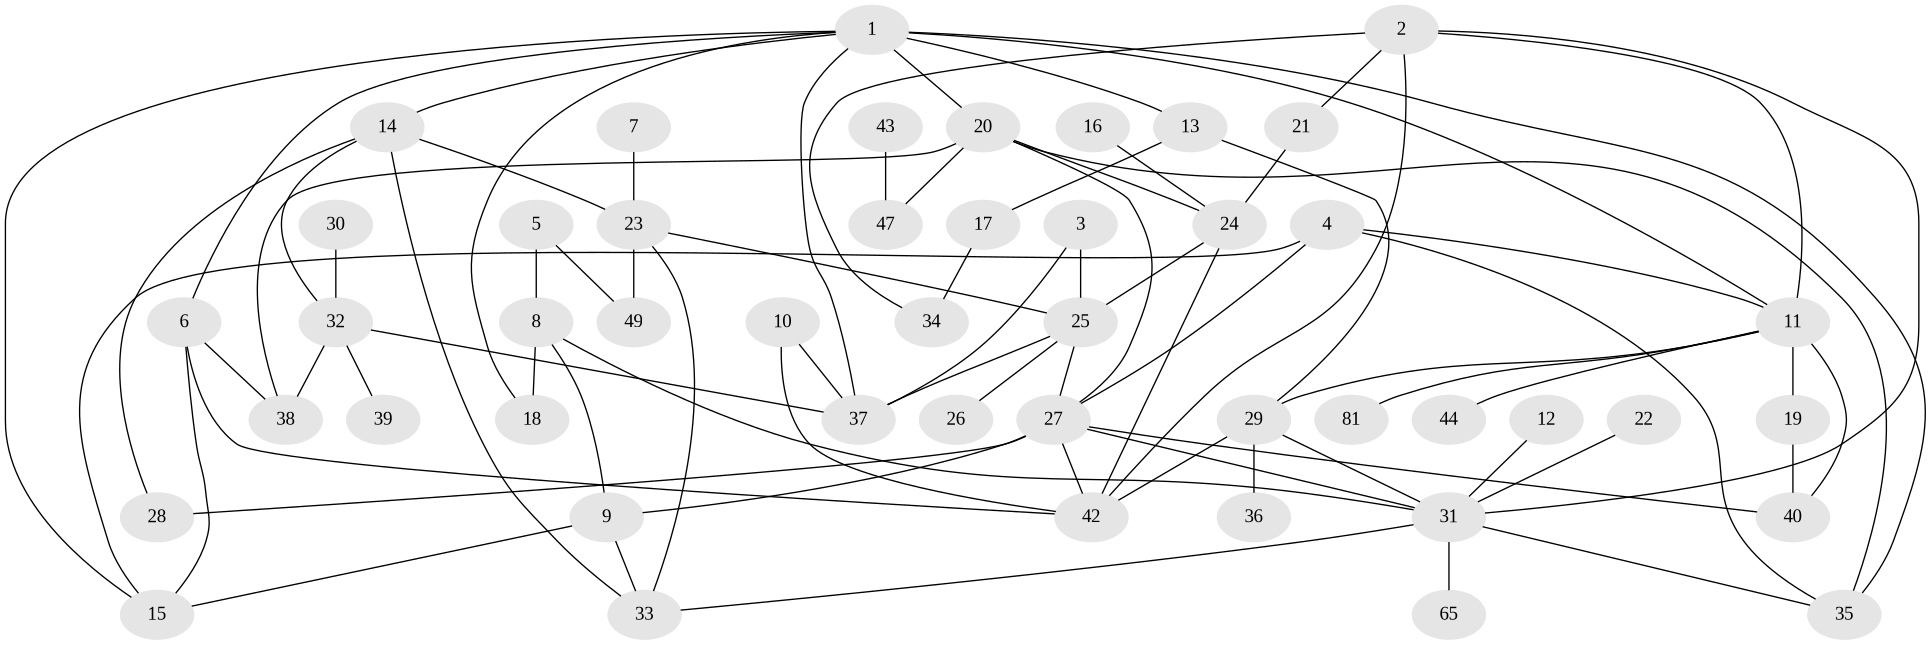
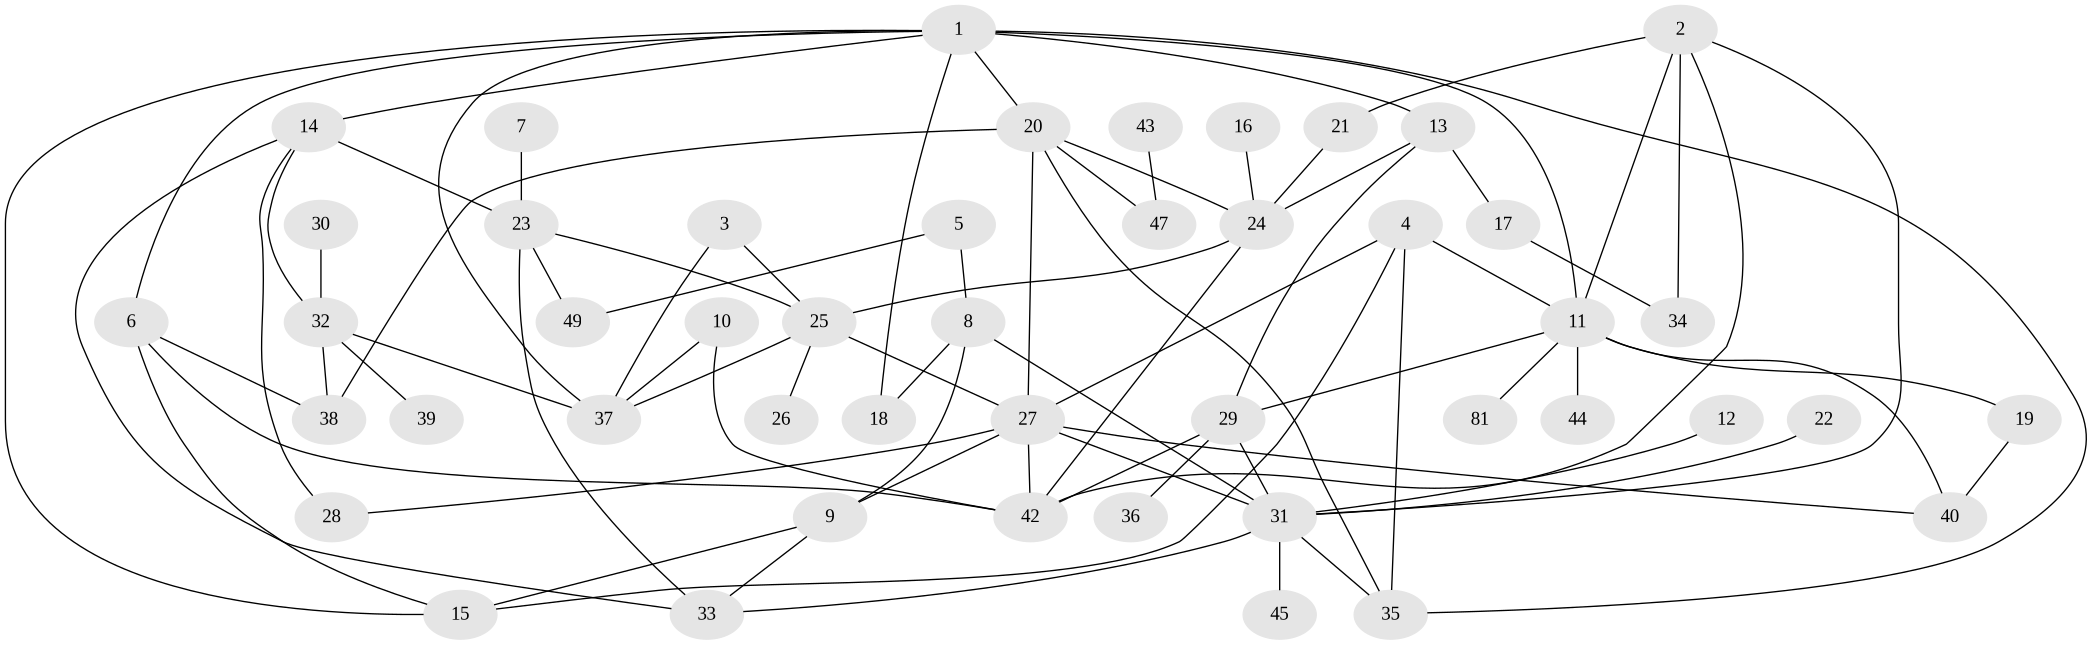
edge "13" -- "24": added
node "65": label "65" -> "45"
